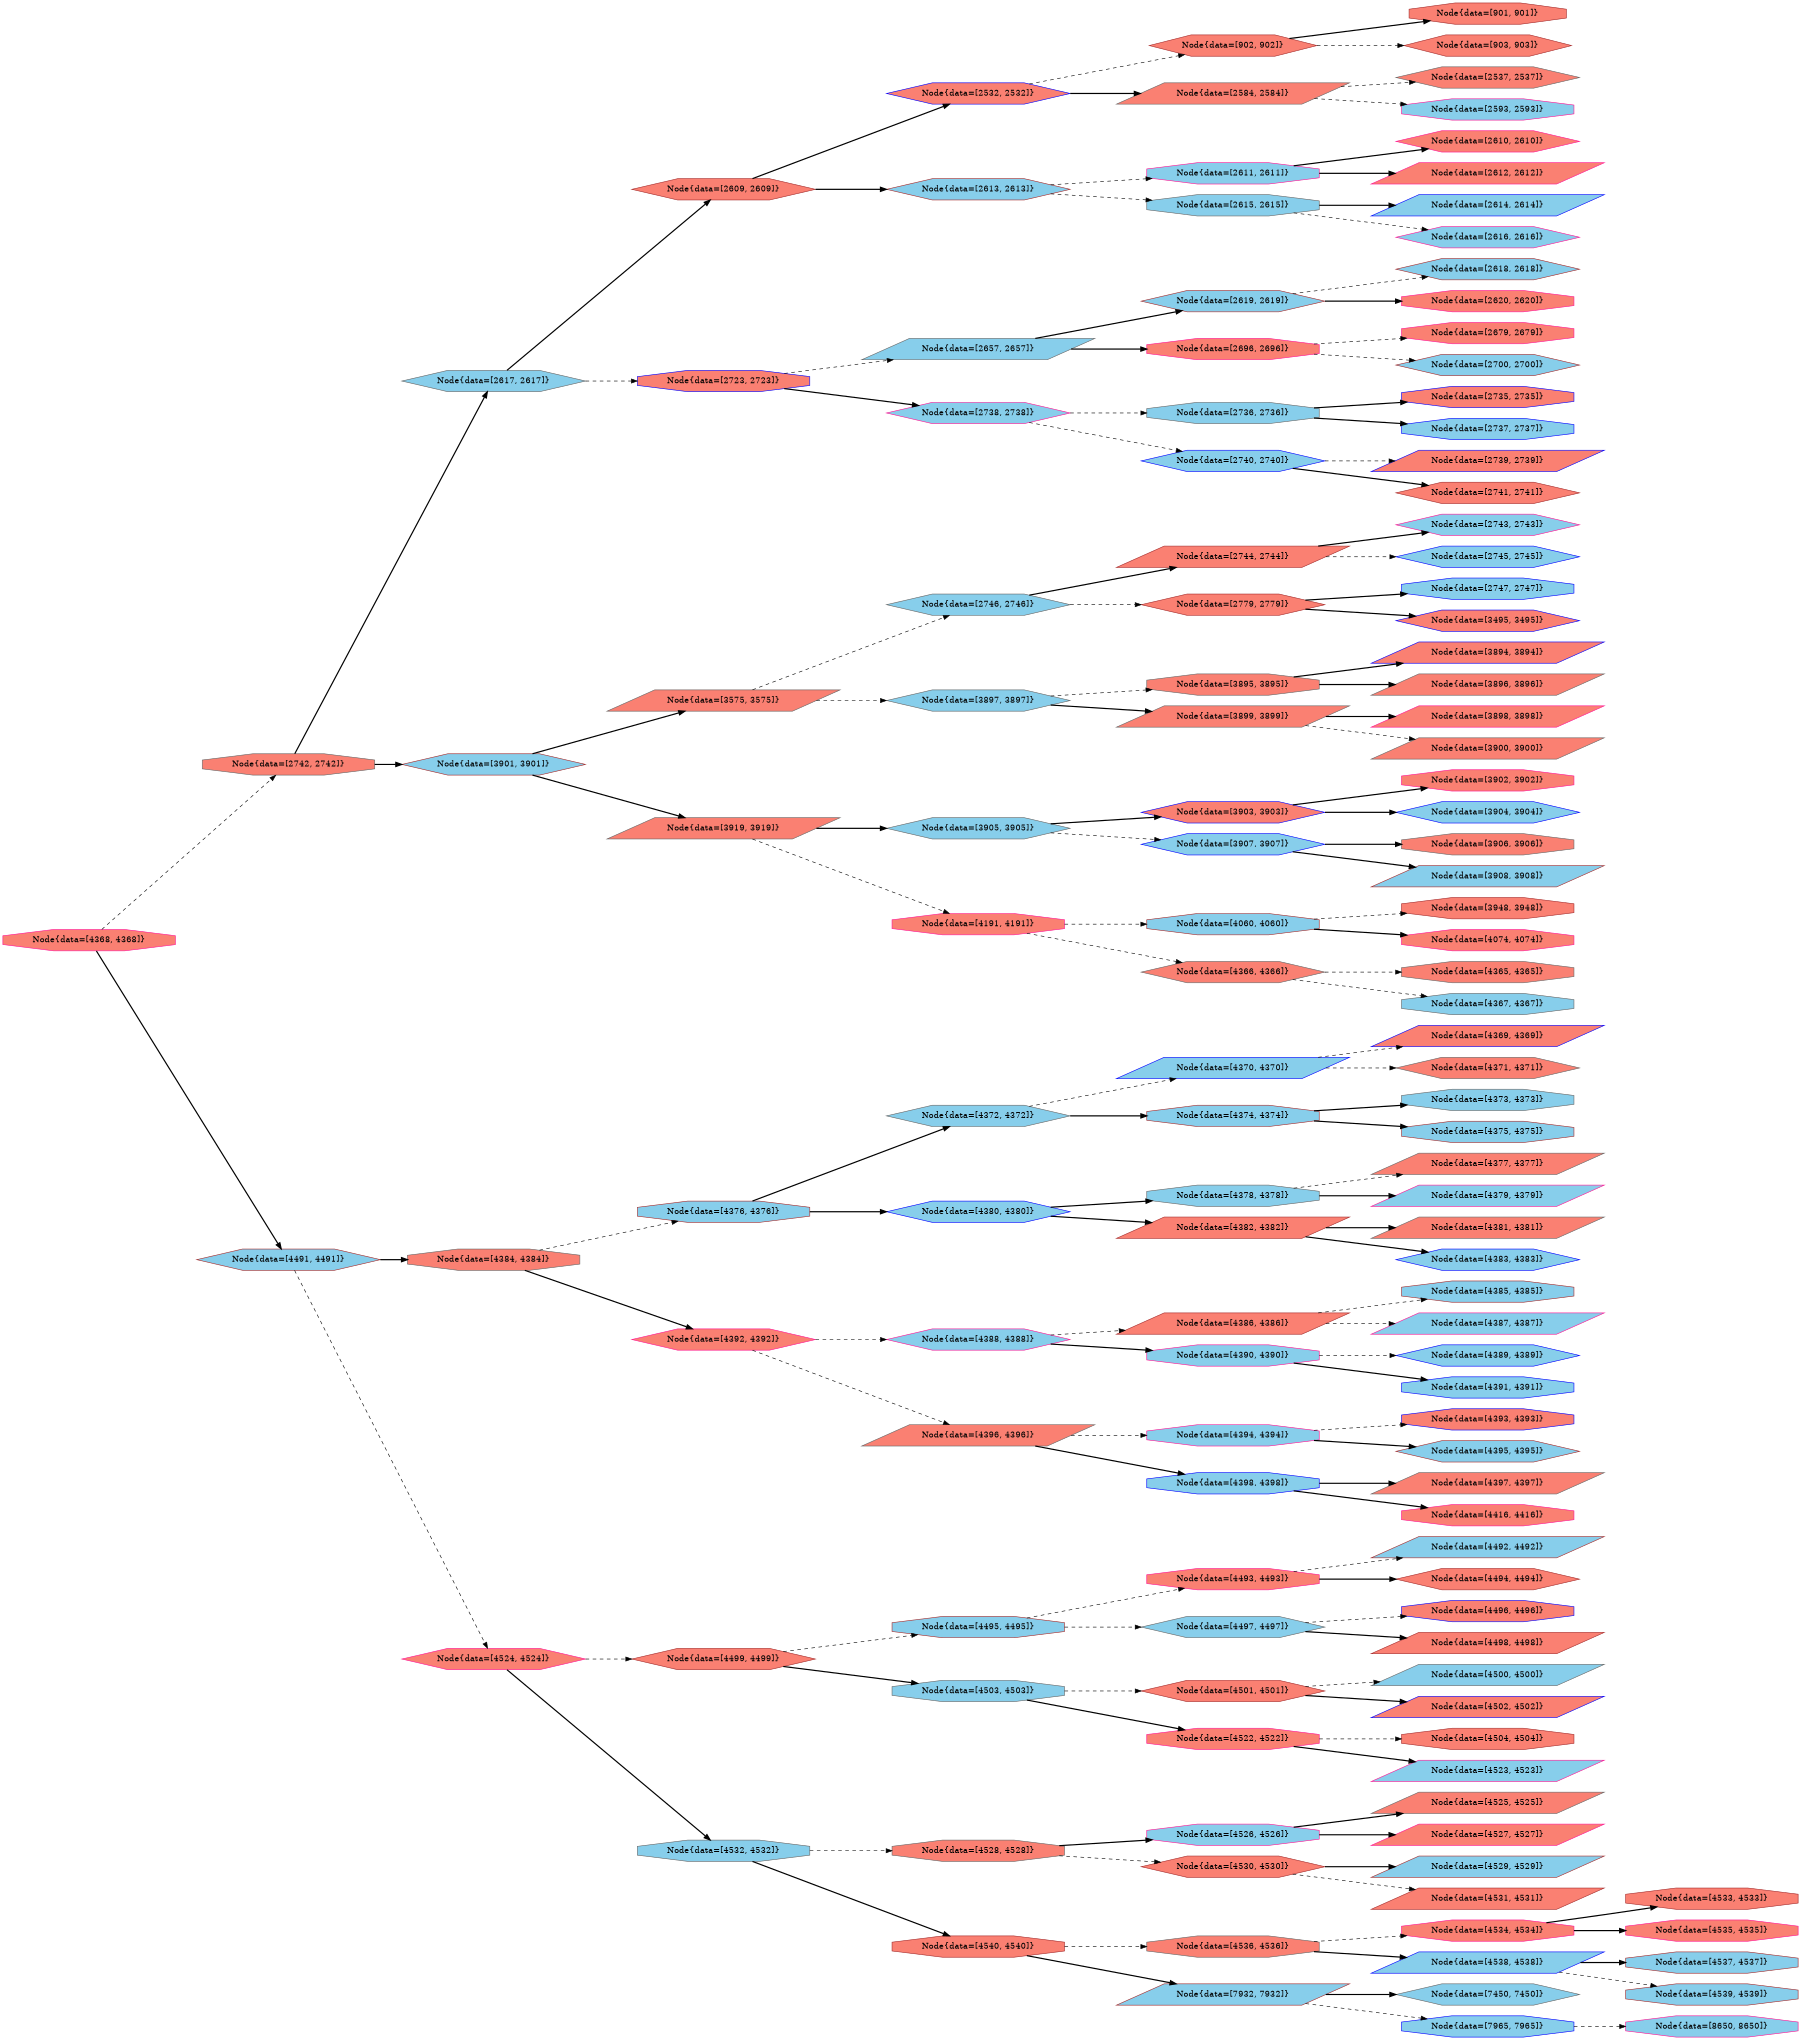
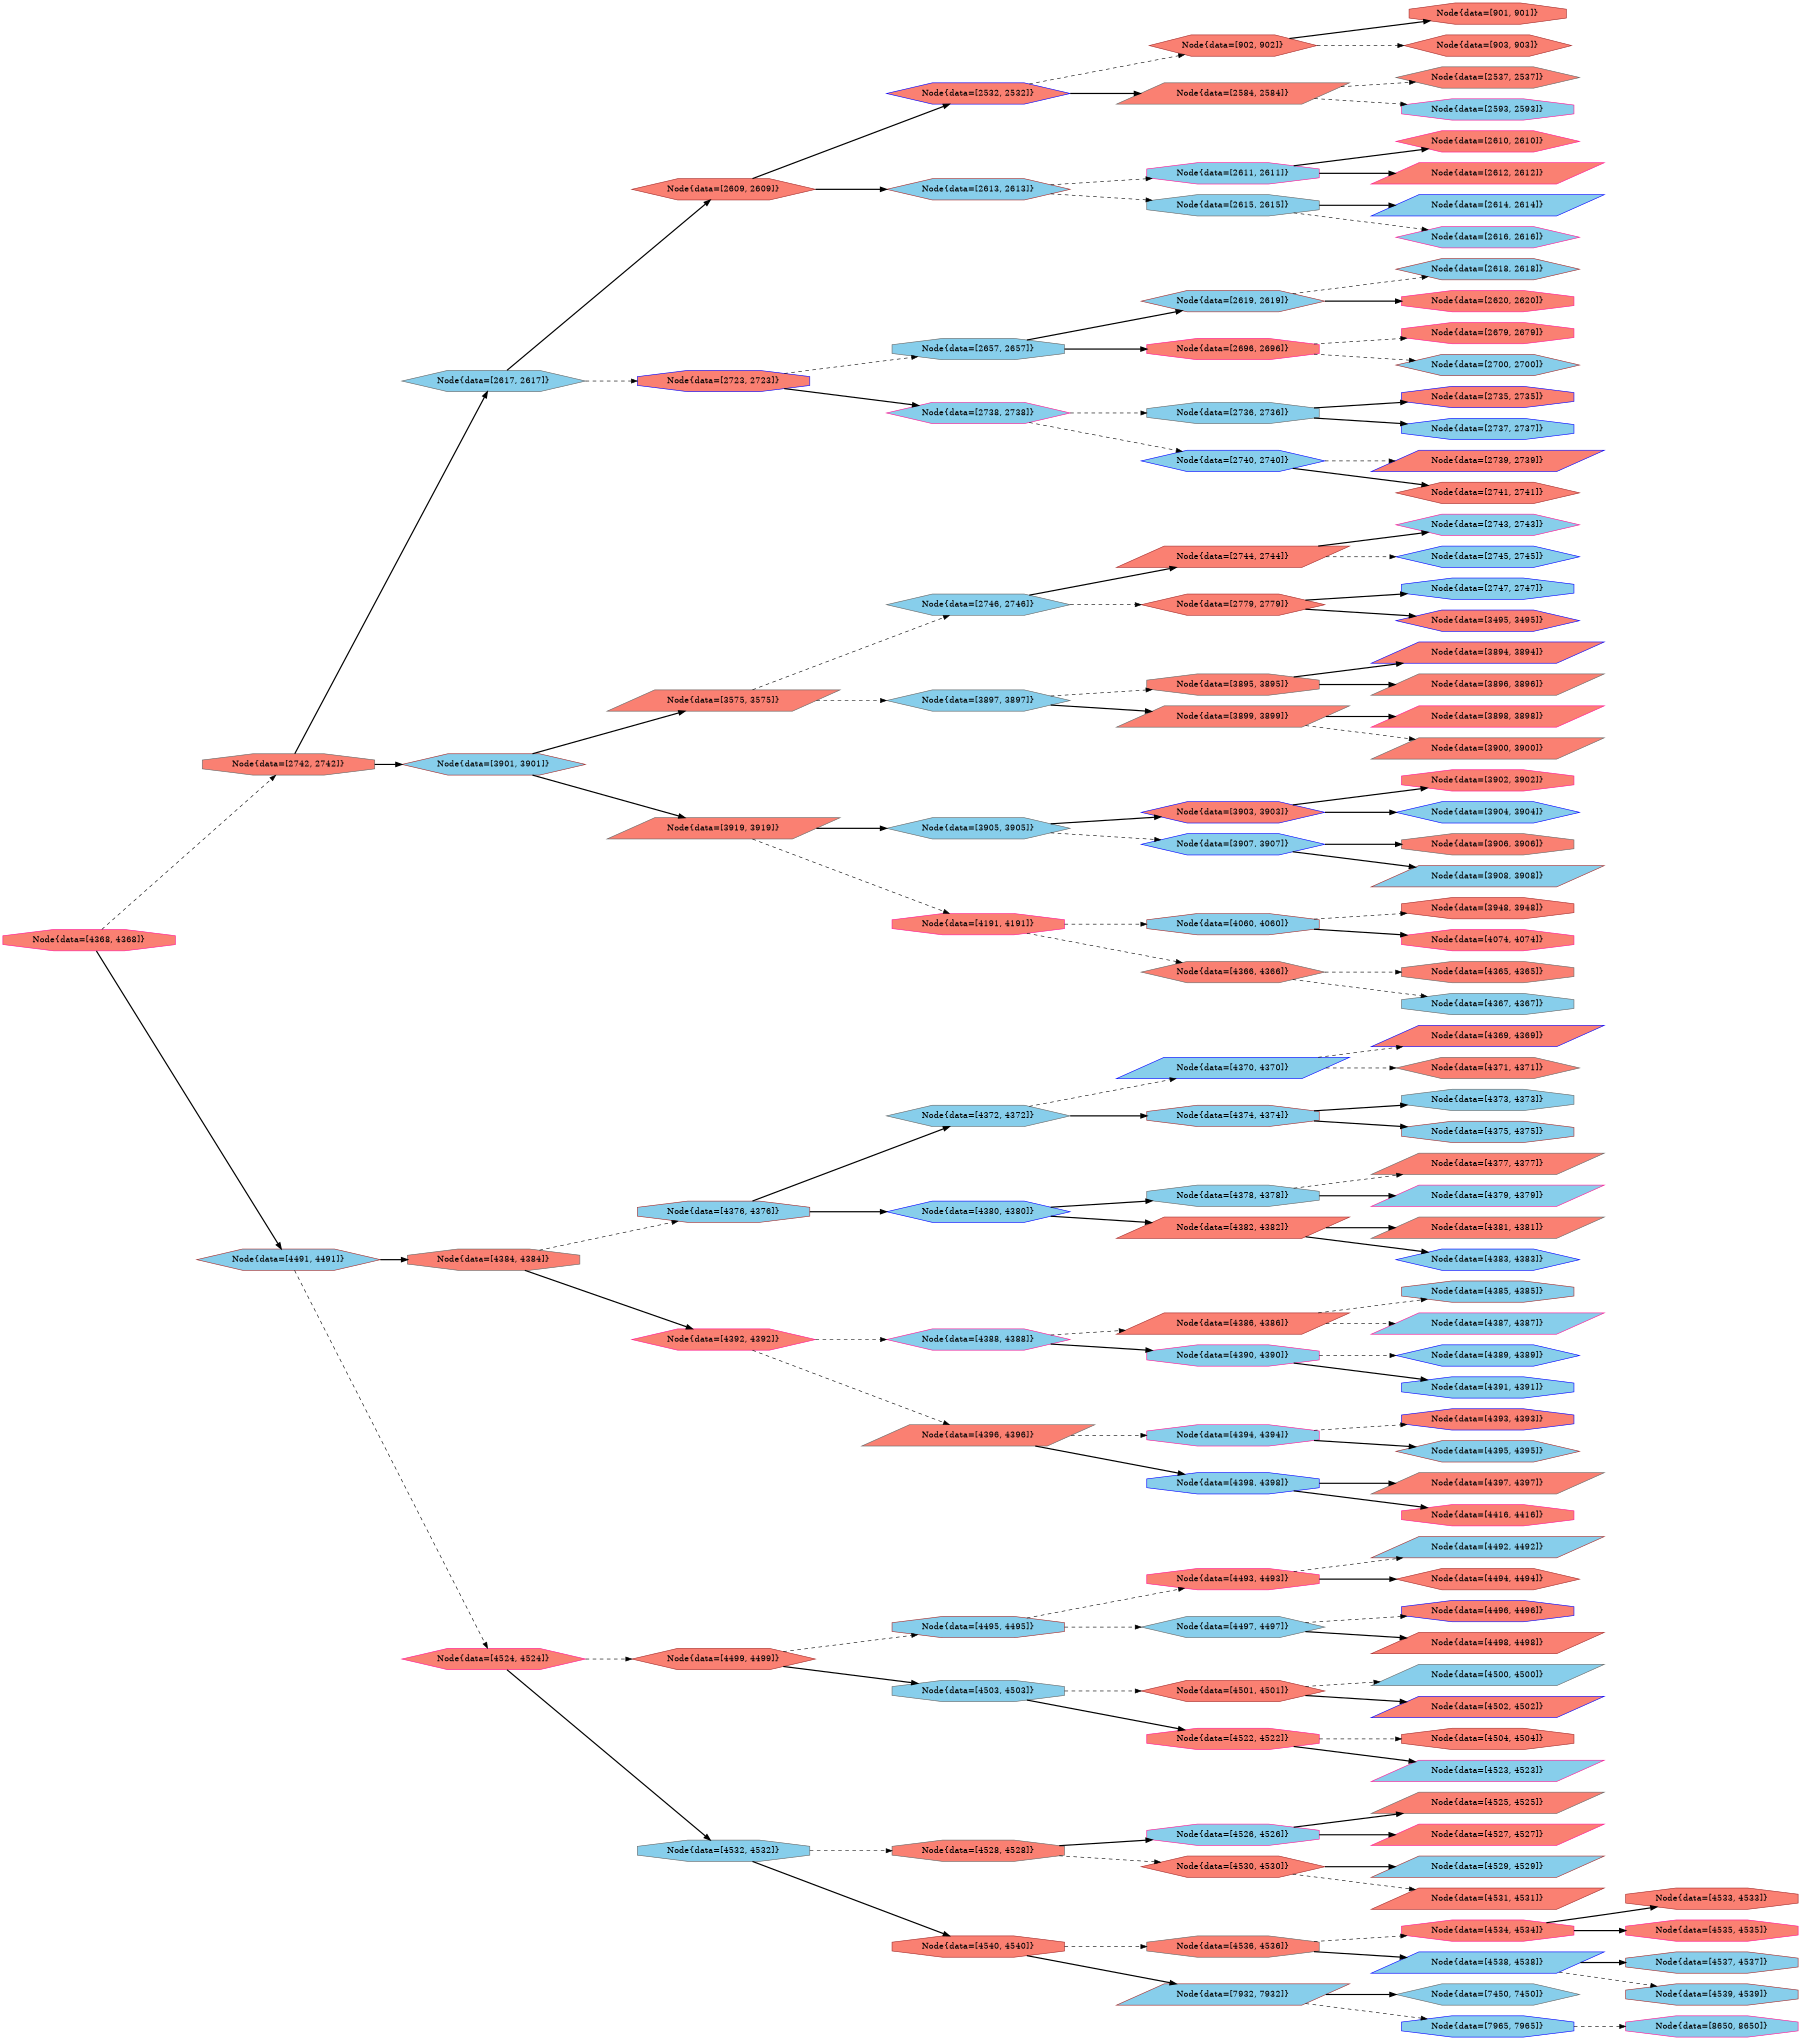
node "Node{data=[2657, 2657]}": shape parallelogram -> octagon
